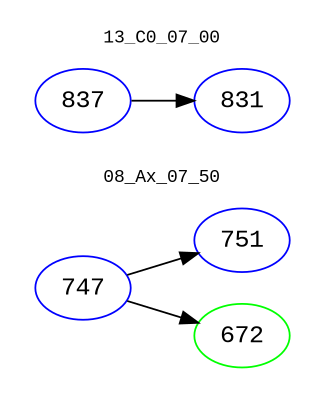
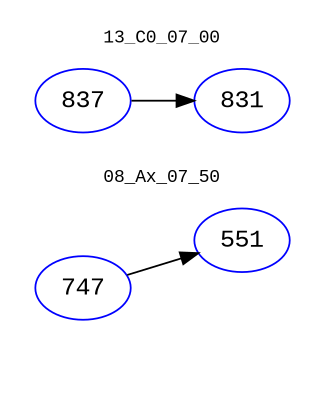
node "751": label "751" -> "551"
node "672": removed
